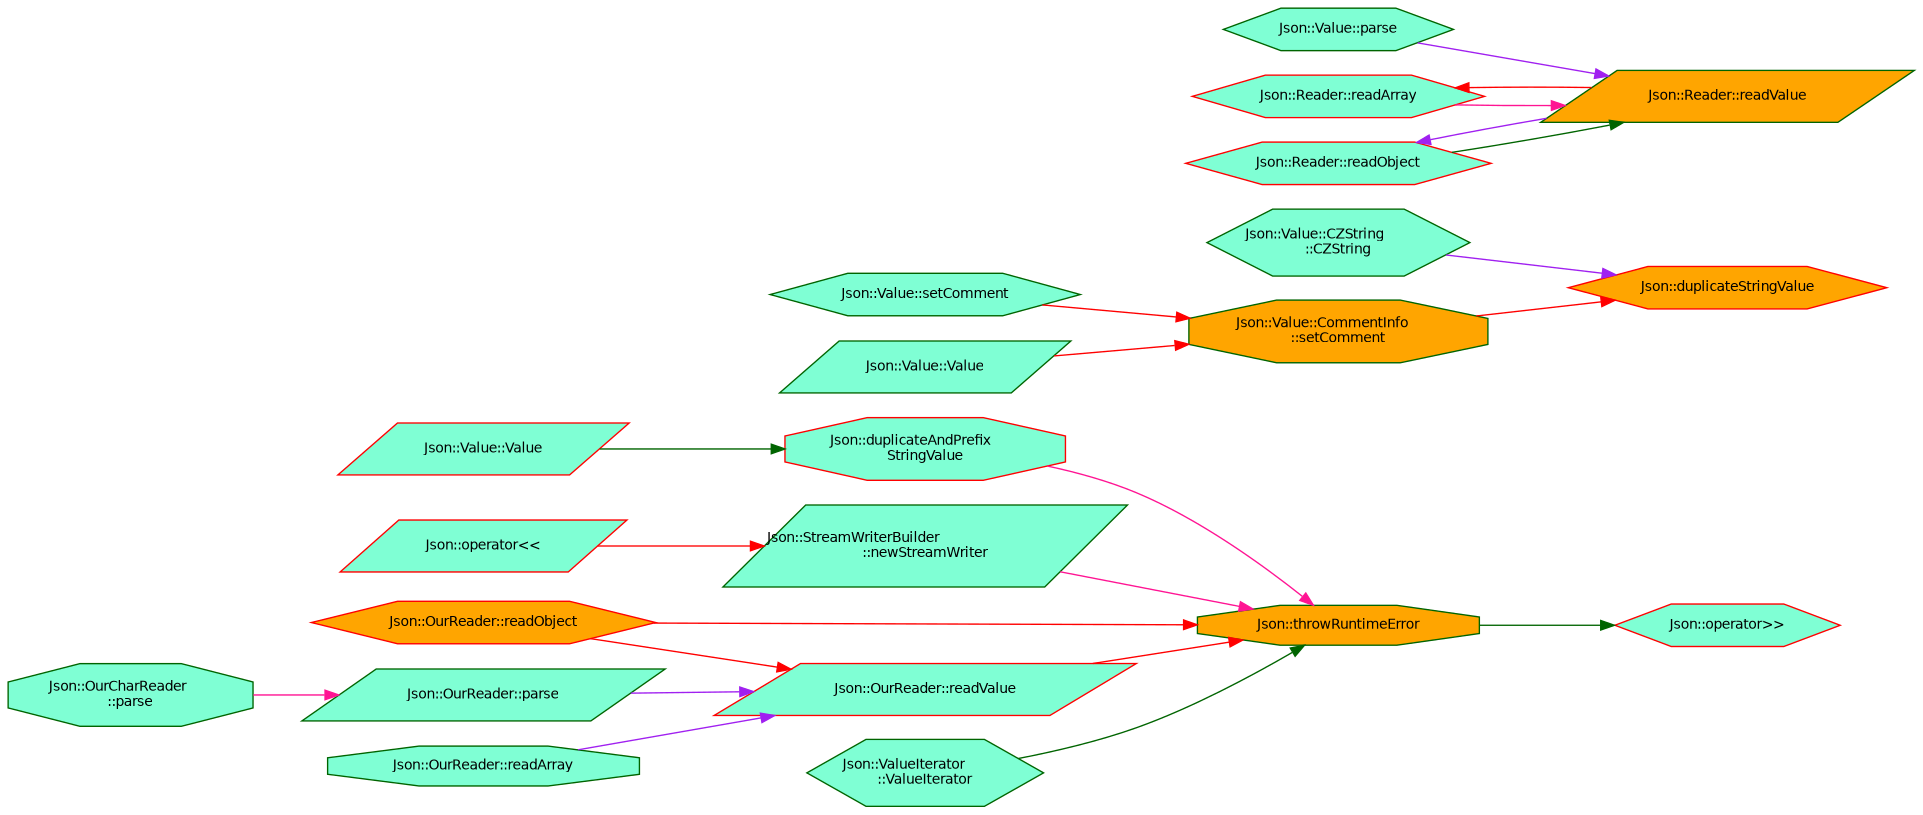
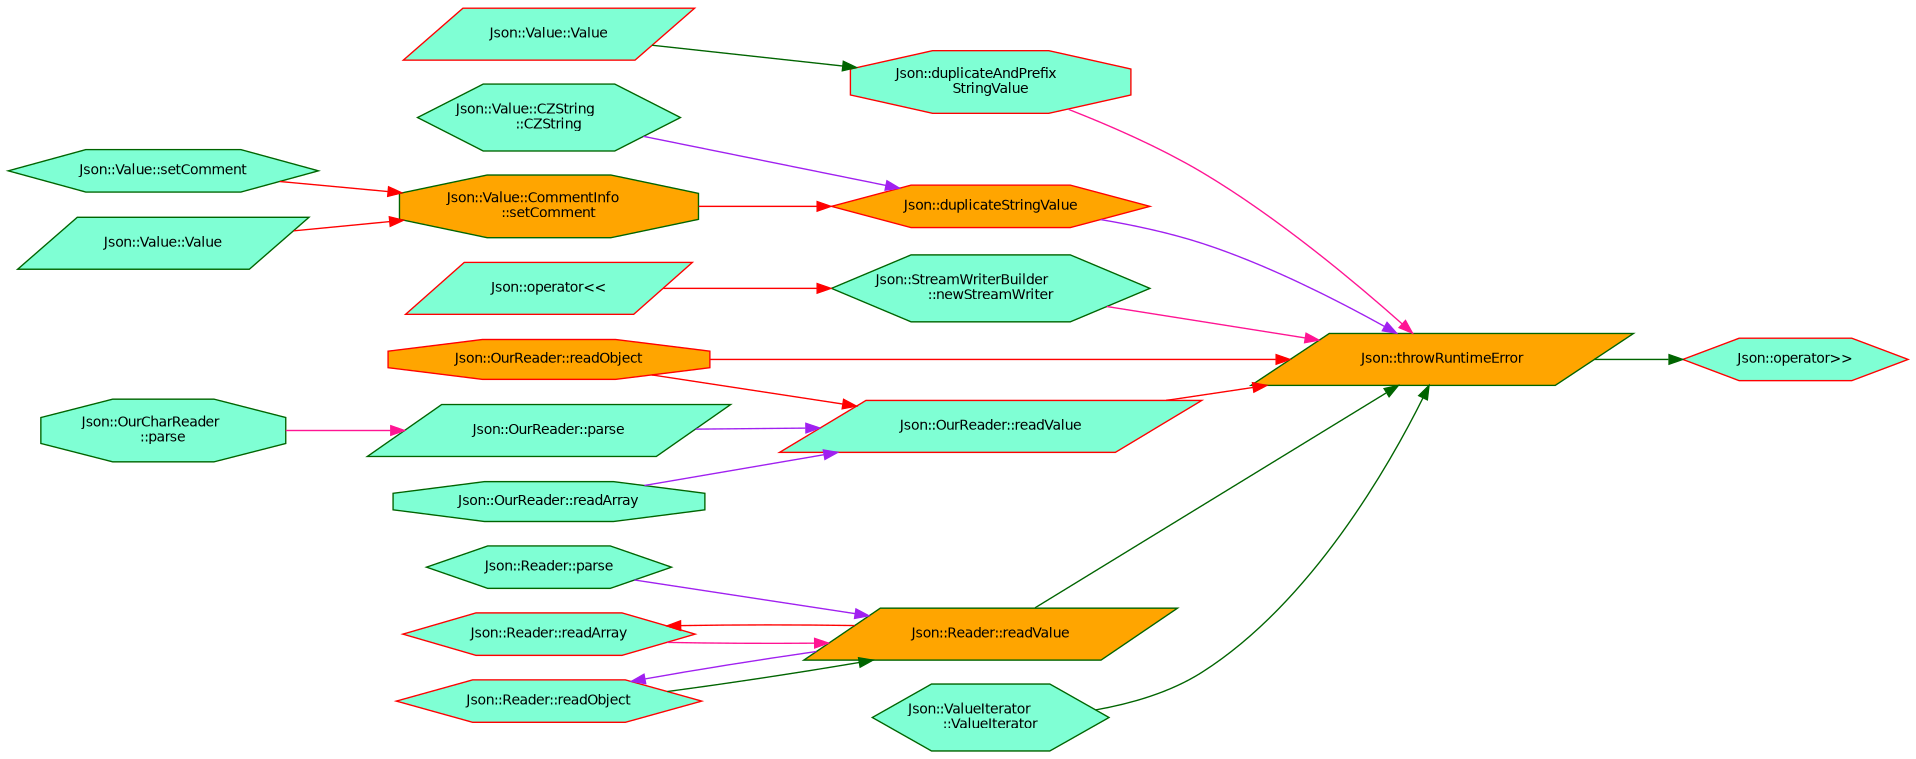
node "Json::Value::parse": label "Json::Value::parse" -> "Json::Reader::parse"
edge "Json::duplicateStringValue" -> "Json::throwRuntimeError": added
edge "Json::Reader::readValue" -> "Json::throwRuntimeError": added
node "Json::StreamWriterBuilder ::newStreamWriter": shape parallelogram -> hexagon
node "Json::OurReader::readObject": shape hexagon -> octagon
node "Json::throwRuntimeError": shape octagon -> parallelogram
